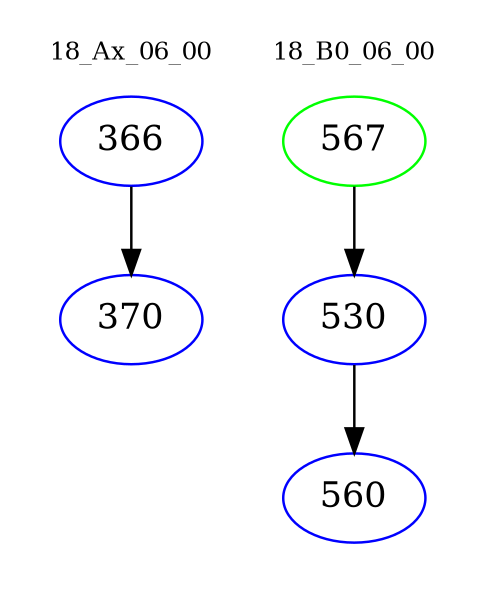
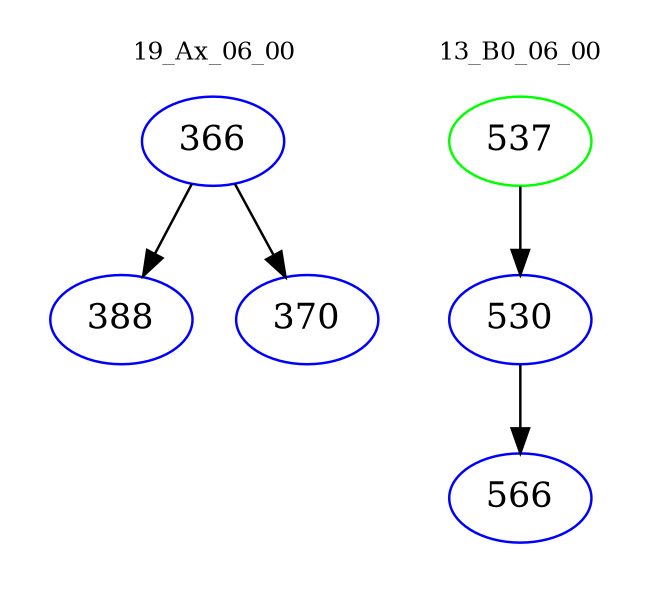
cluster "18_Ax_06_00": label "18_Ax_06_00" -> "19_Ax_06_00"
cluster "18_B0_06_00": label "18_B0_06_00" -> "13_B0_06_00"
node "567": label "567" -> "537"
node "388": added
node "560": label "560" -> "566"
